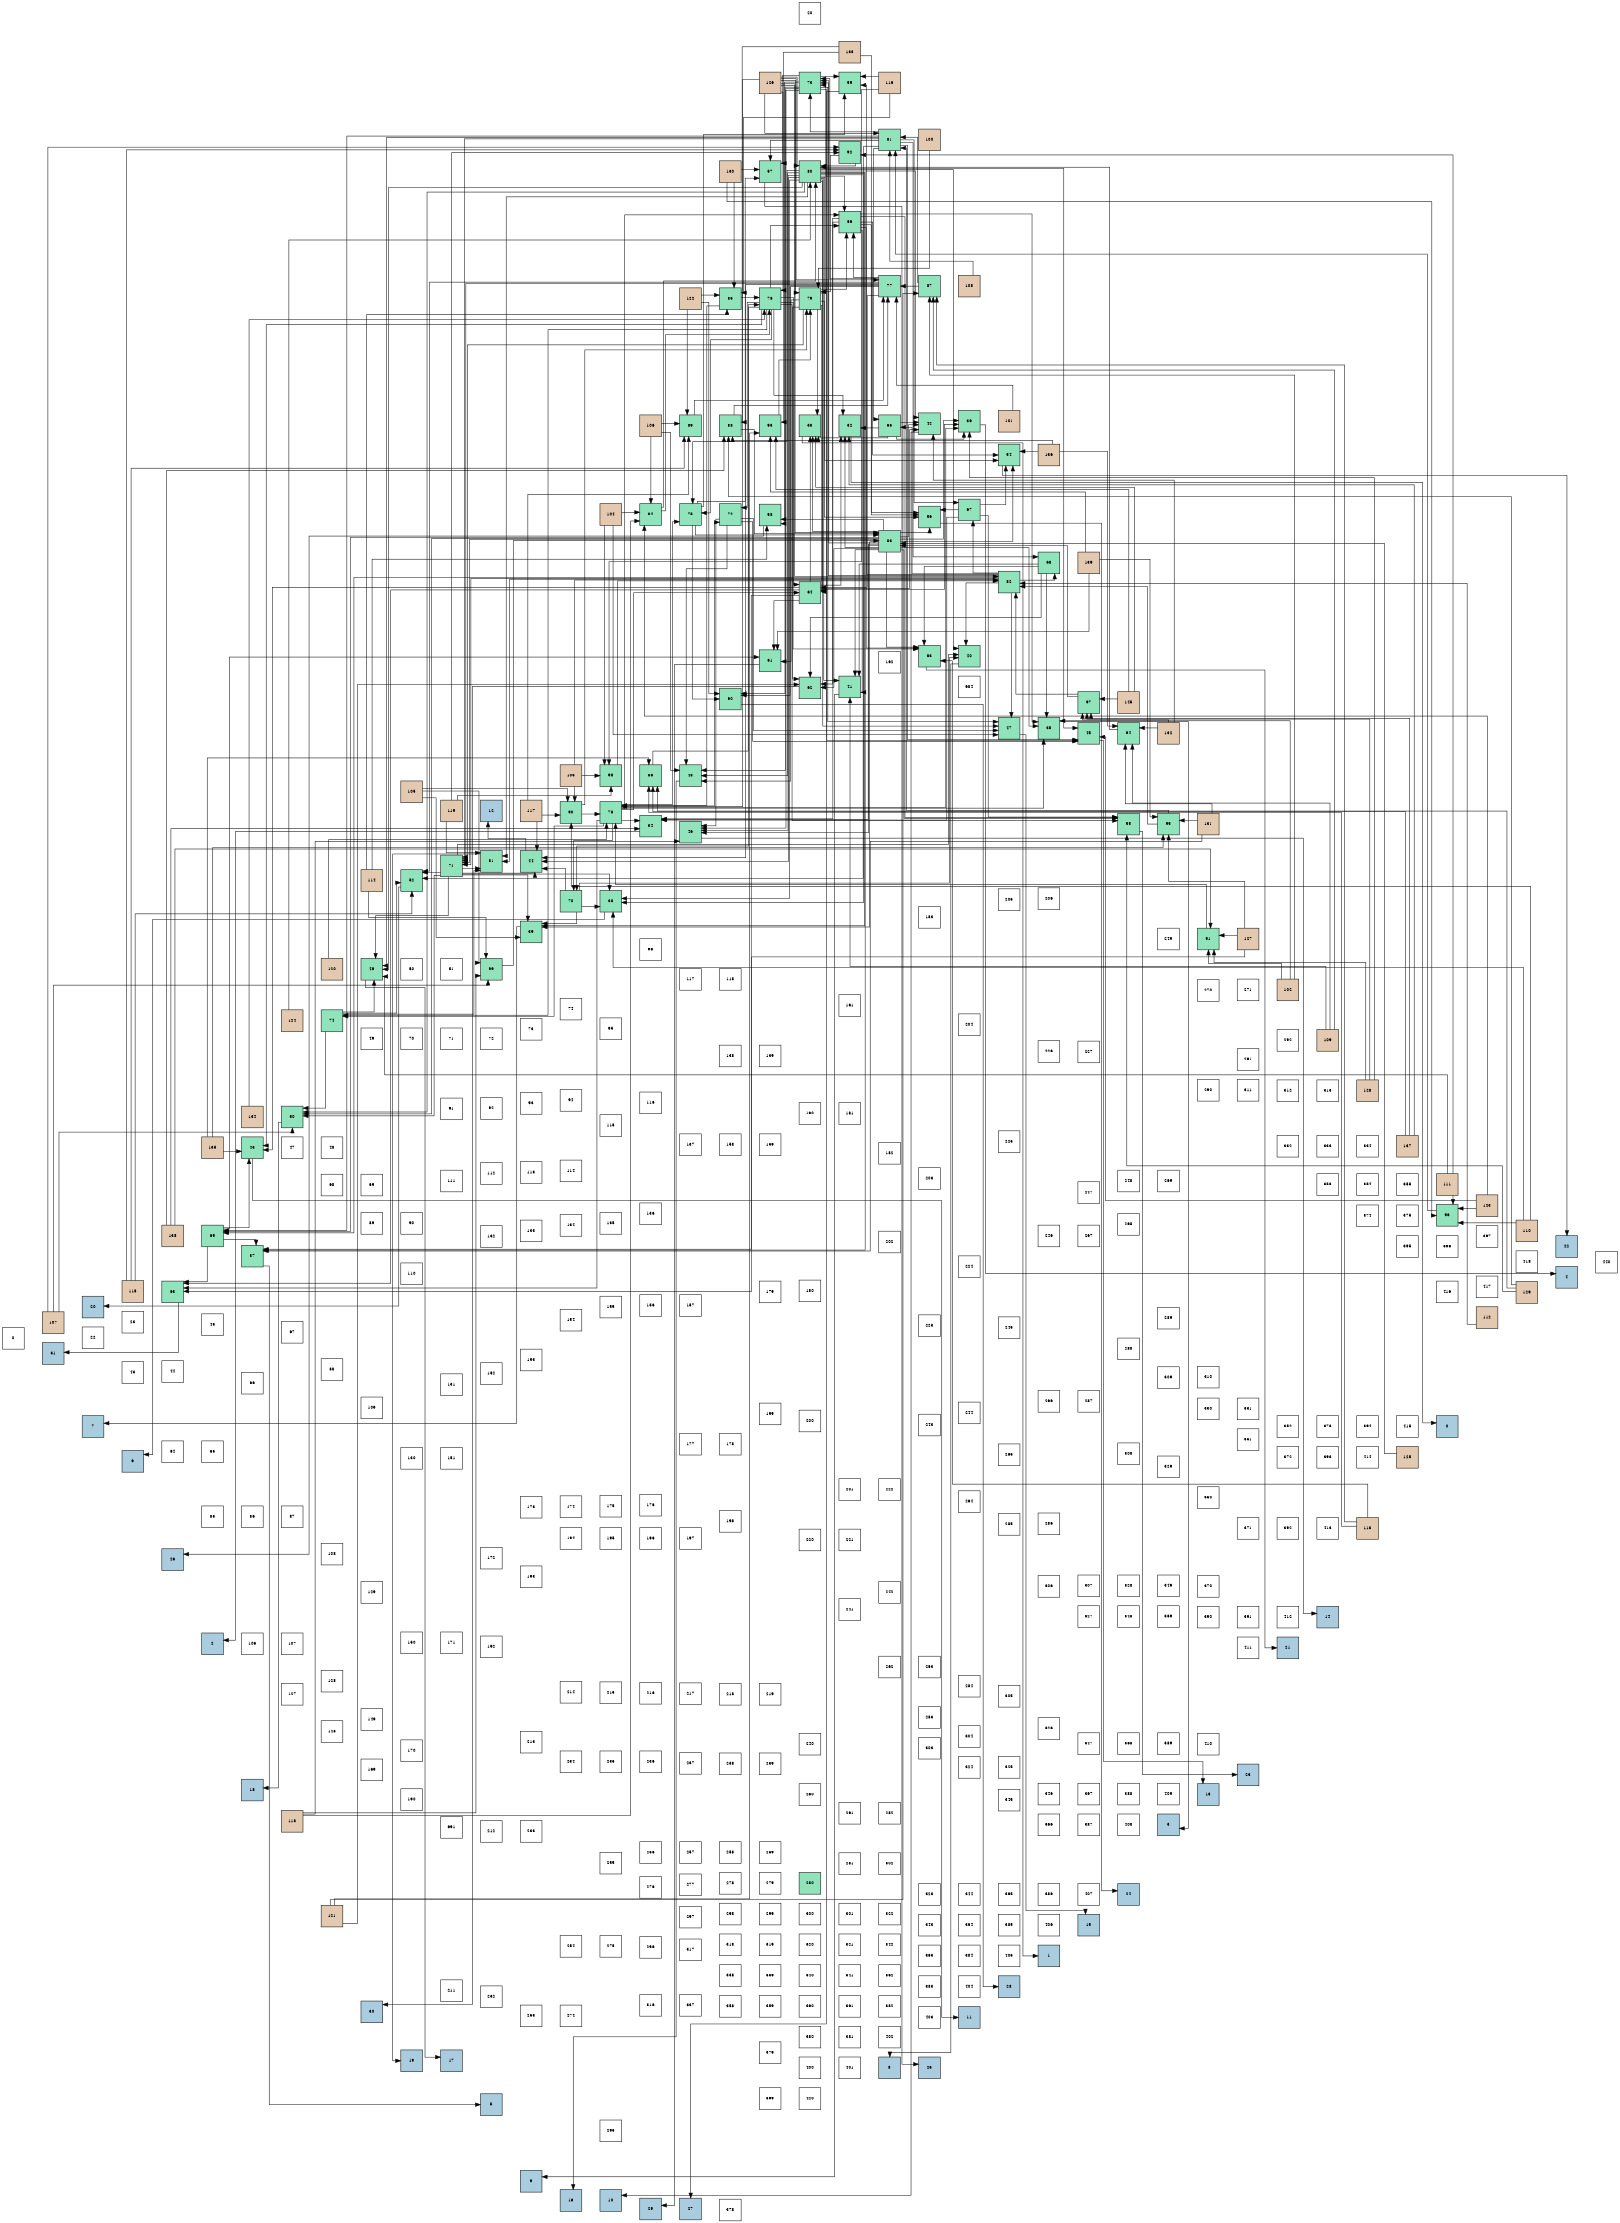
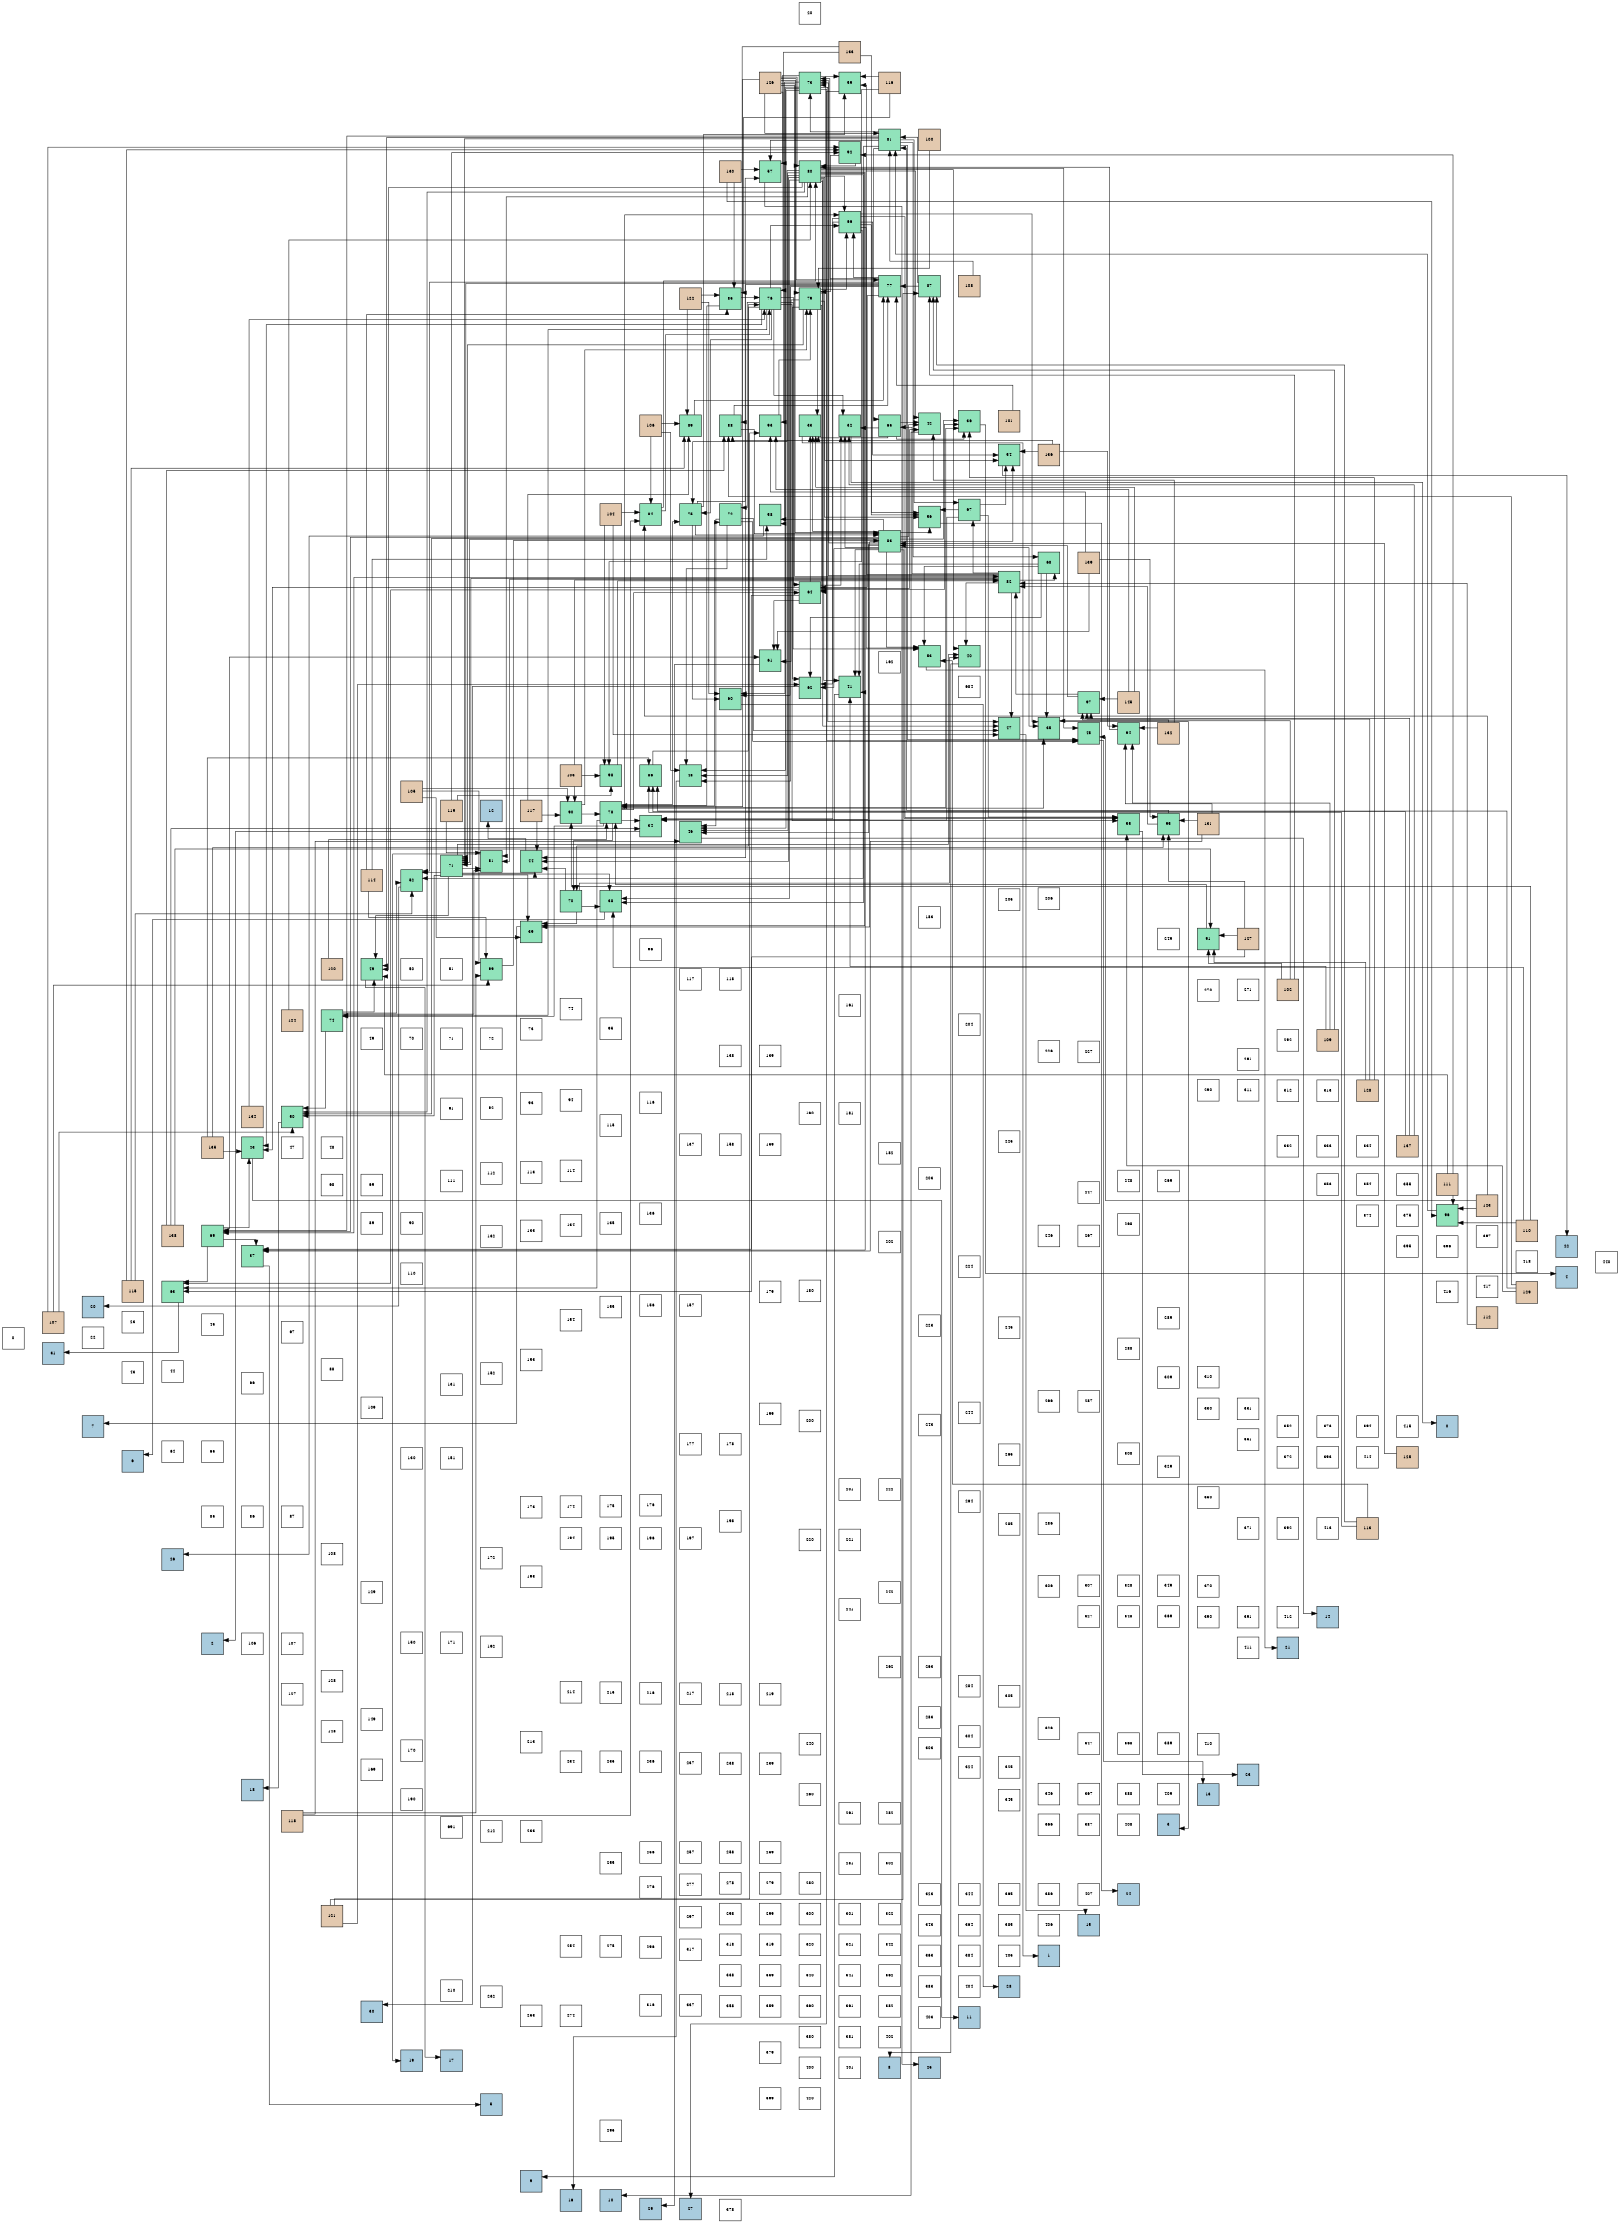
node "280": fillcolor #91e3bb -> #ffffff
node "211": label "211" -> "210"
